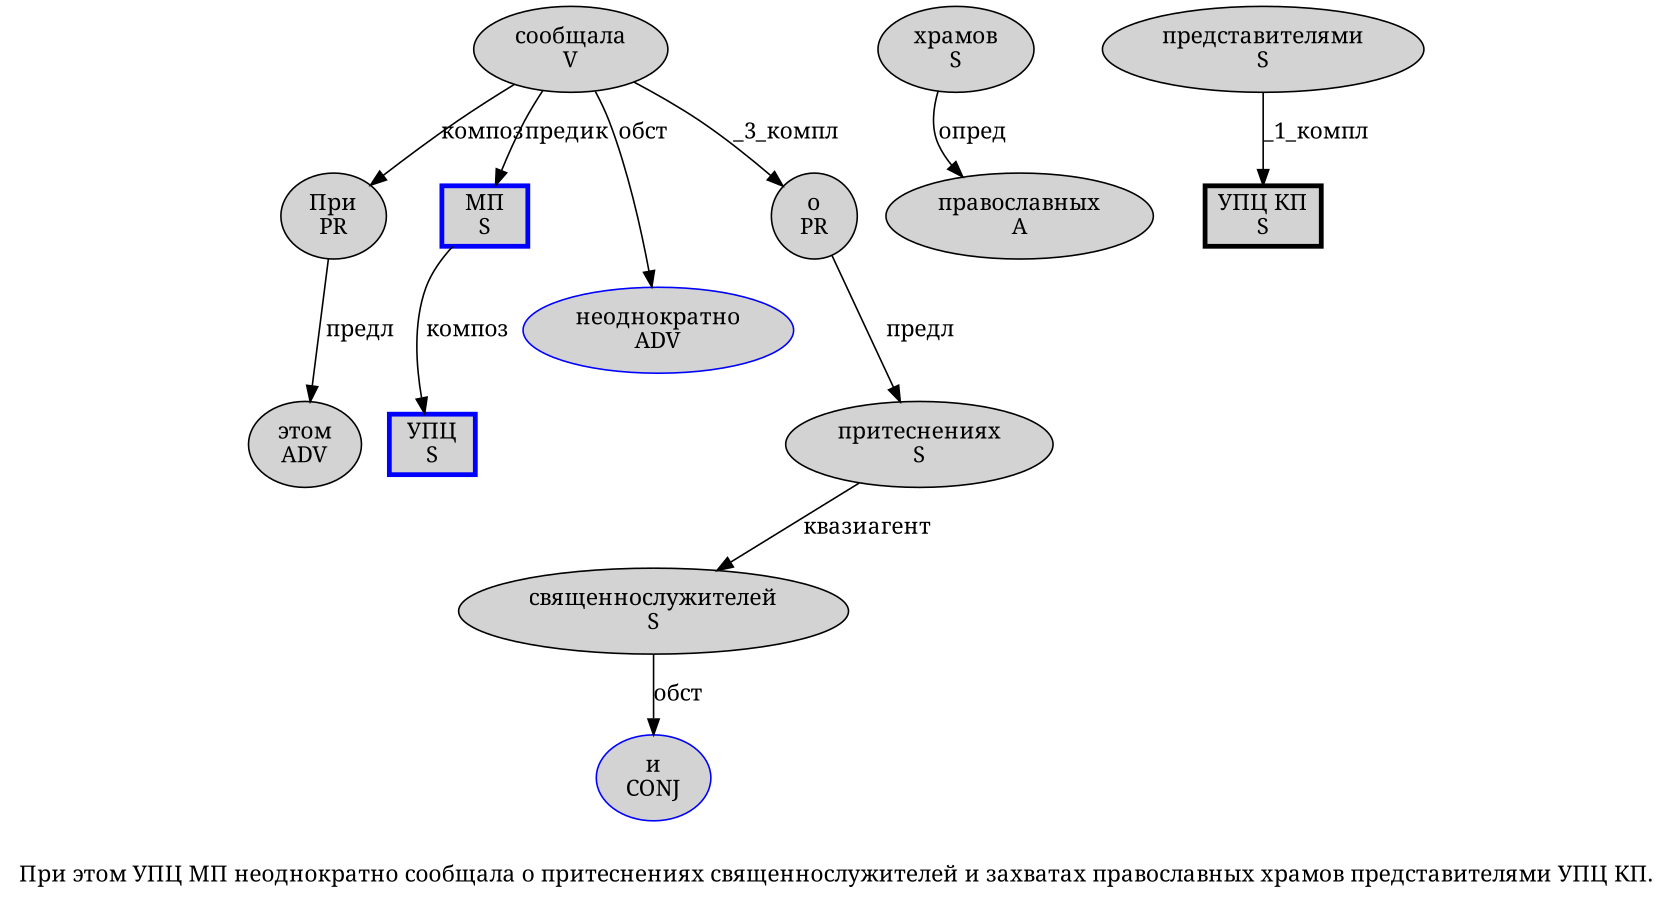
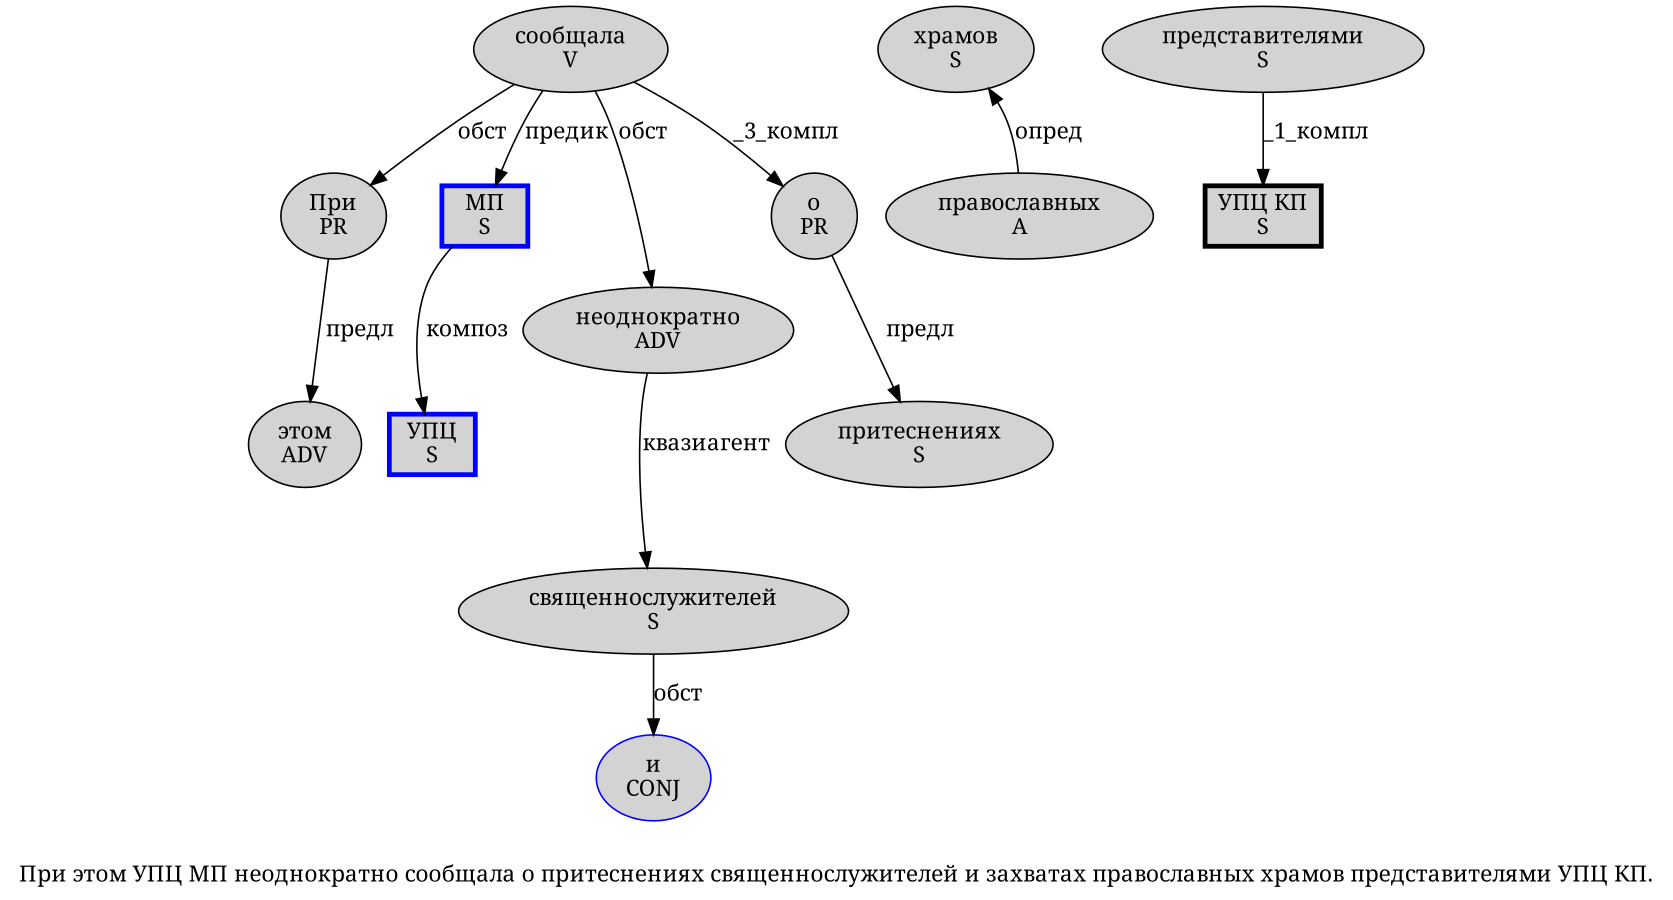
edge "храмов S" -> "православных A": reversed
edge "сообщала V" -> "При PR": label "композ" -> "обст"
node "неоднократно ADV": color blue -> black
edge "притеснениях S" -> "священнослужителей S": now "неоднократно ADV" -> "священнослужителей S"
